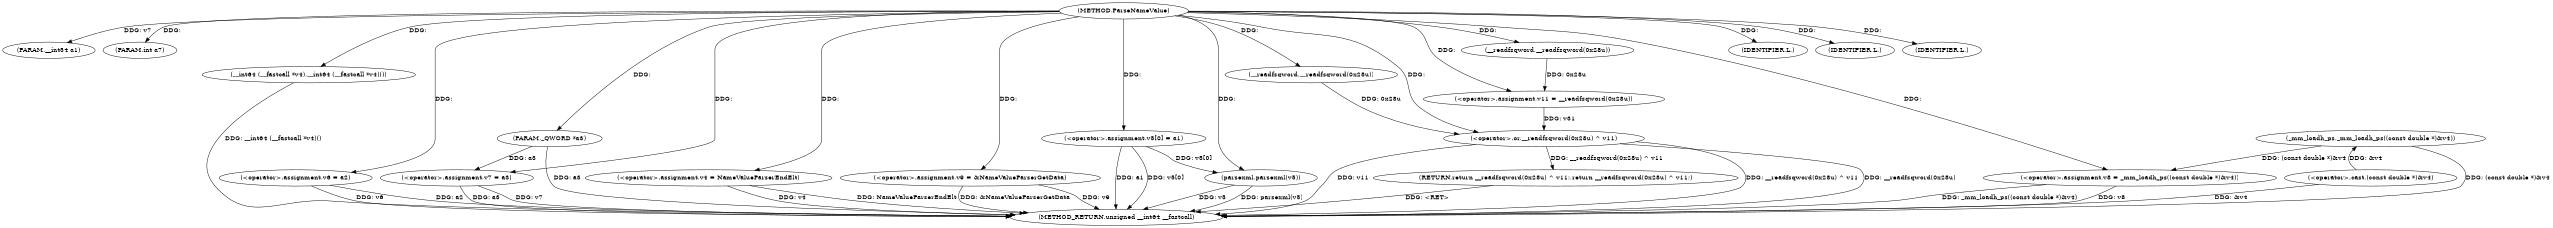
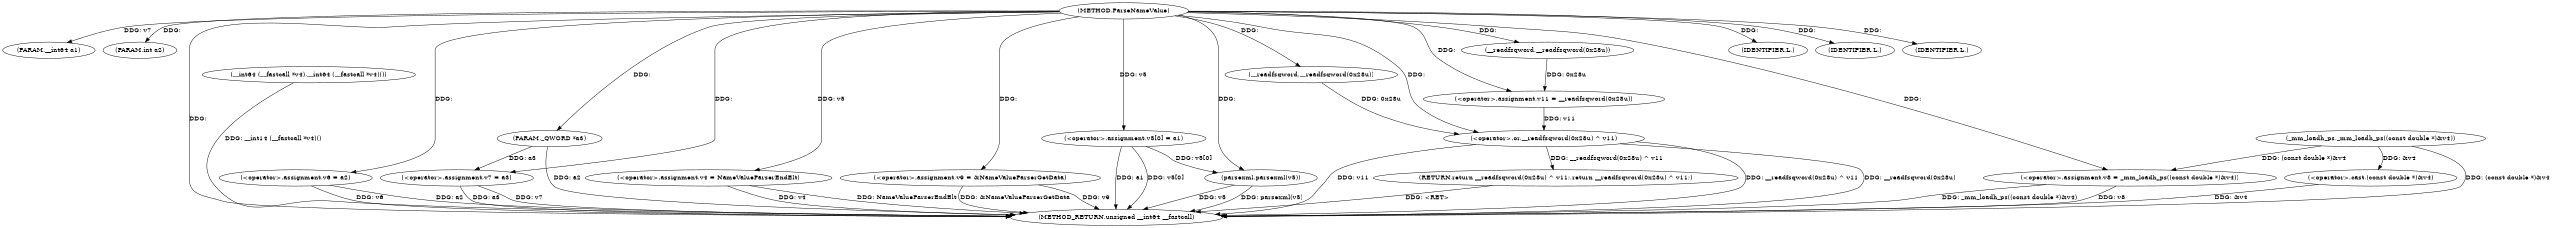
edge "(METHOD,ParseNameValue)" -> "(__int64 (__fastcall *v4),__int64 (__fastcall *v4)())": now "(METHOD,ParseNameValue)" -> "(METHOD_RETURN,unsigned __int64 __fastcall)"
node "(PARAM,__int54 a1)": label "(PARAM,__int54 a1)" -> "(PARAM,__int64 a1)"
node "(PARAM,int a7)": label "(PARAM,int a7)" -> "(PARAM,int a2)"
edge "(METHOD,ParseNameValue)" -> "(<operator>.assignment,v5[0] = a1)": label "DDG: " -> "DDG: v5"
edge "(METHOD,ParseNameValue)" -> "(<operator>.assignment,v4 = NameValueParserEndElt)": label "DDG: " -> "DDG: v5"
edge "(<operator>.assignment,v11 = __readfsqword(0x28u))" -> "(<operator>.or,__readfsqword(0x28u) ^ v11)": label "DDG: v31" -> "DDG: v11"
edge "(__int64 (__fastcall *v4),__int64 (__fastcall *v4)())" -> "(METHOD_RETURN,unsigned __int64 __fastcall)": label "DDG: __int64 (__fastcall *v4)()" -> "DDG: __int14 (__fastcall *v4)()"
edge "(<operator>.cast,(const double *)&v4)" -> "(_mm_loadh_ps,_mm_loadh_ps((const double *)&v4))": reversed
edge "(PARAM,_QWORD *a3)" -> "(METHOD_RETURN,unsigned __int64 __fastcall)": label "DDG: a3" -> "DDG: a2"
